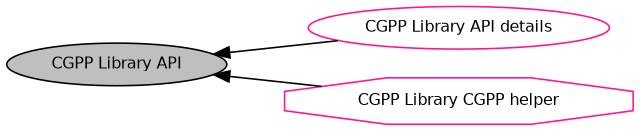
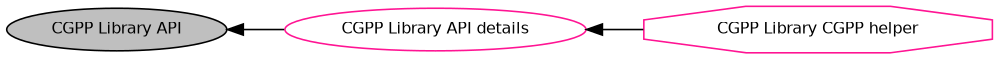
edge "CGPP Library CGPP helper" -> "CGPP Library API": now "CGPP Library CGPP helper" -> "CGPP Library API details"
